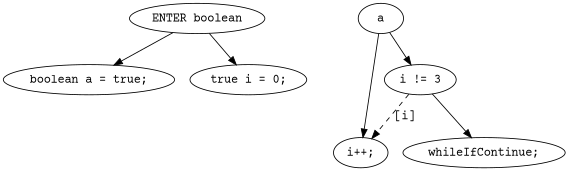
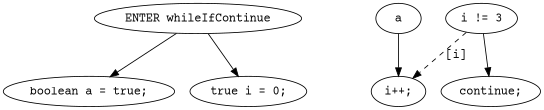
node "ENTER boolean": label "ENTER boolean" -> "ENTER whileIfContinue"
edge "a" -> "i != 3": removed
node "whileIfContinue;": label "whileIfContinue;" -> "continue;"
